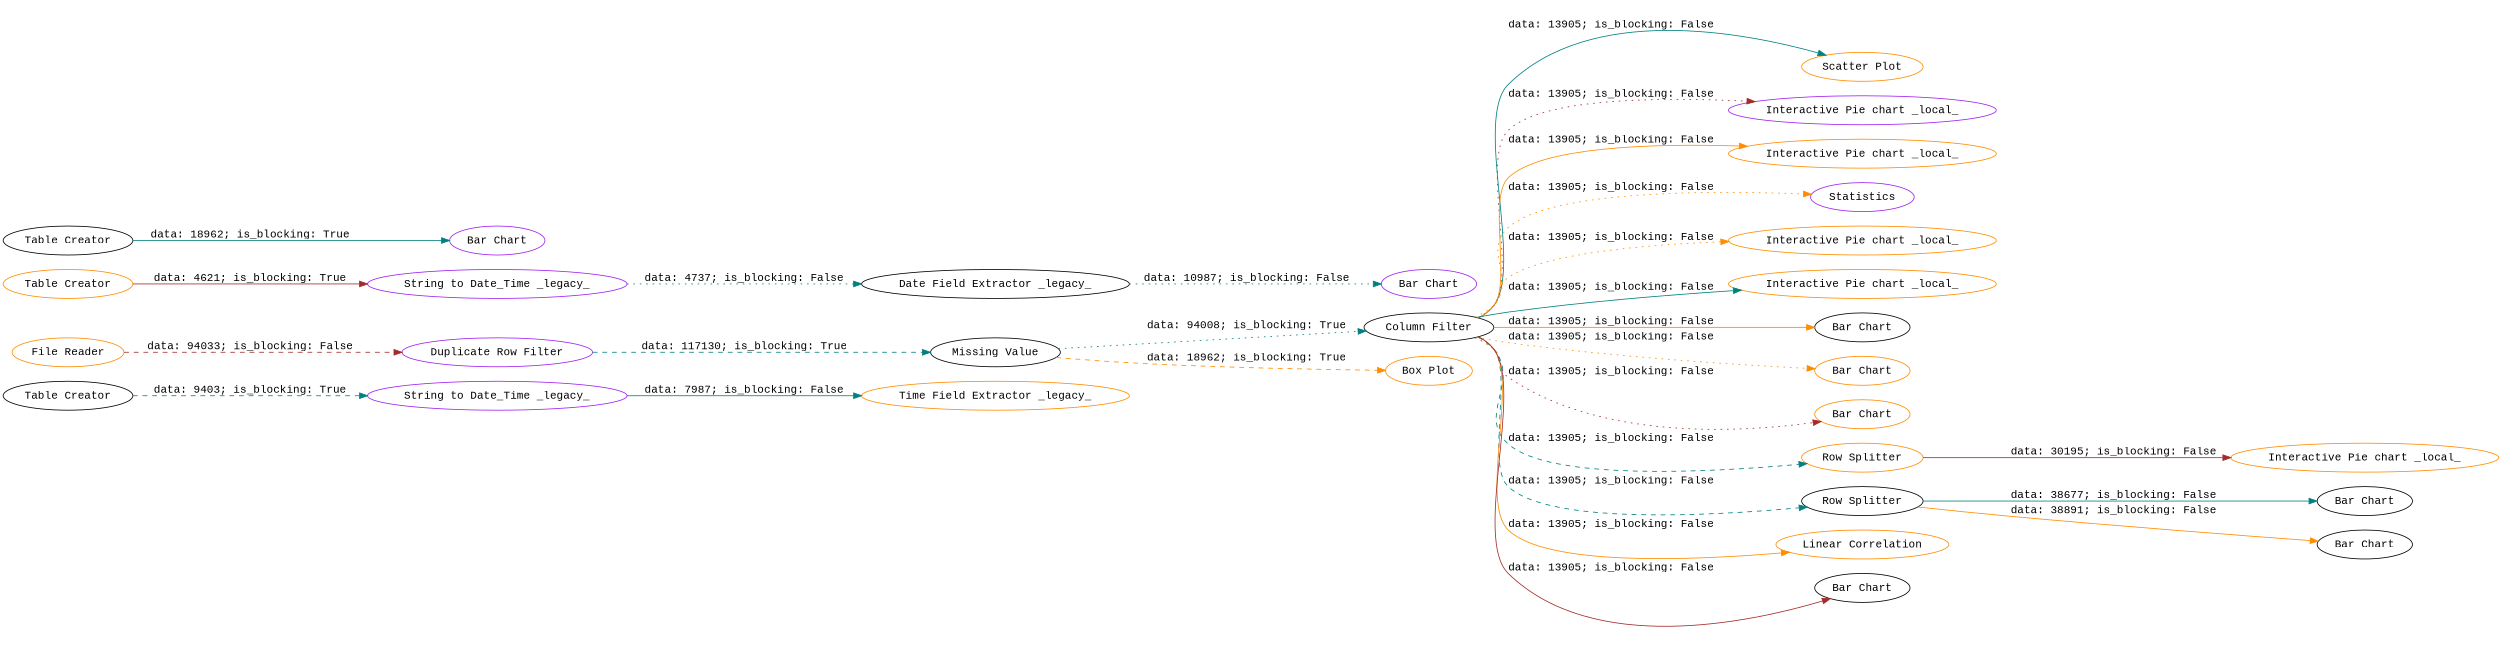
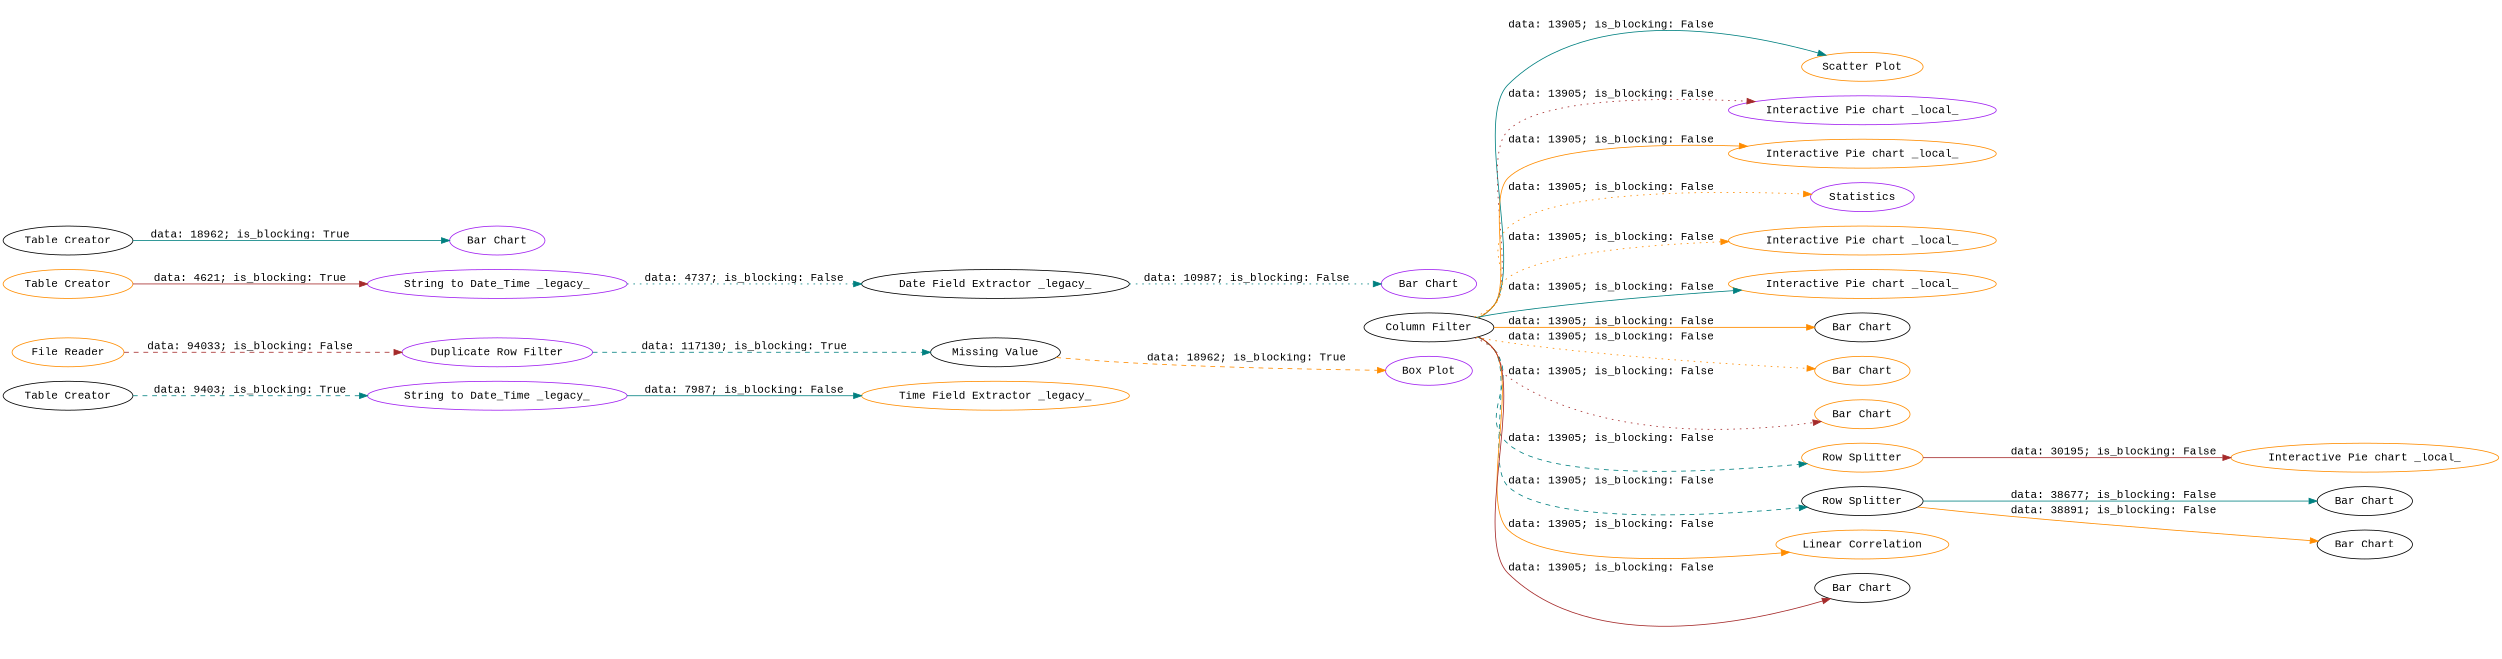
edge "Missing Value" -> "Column Filter": removed, label "data: 94008; is_blocking: True"
node "Box Plot": color darkorange -> purple
